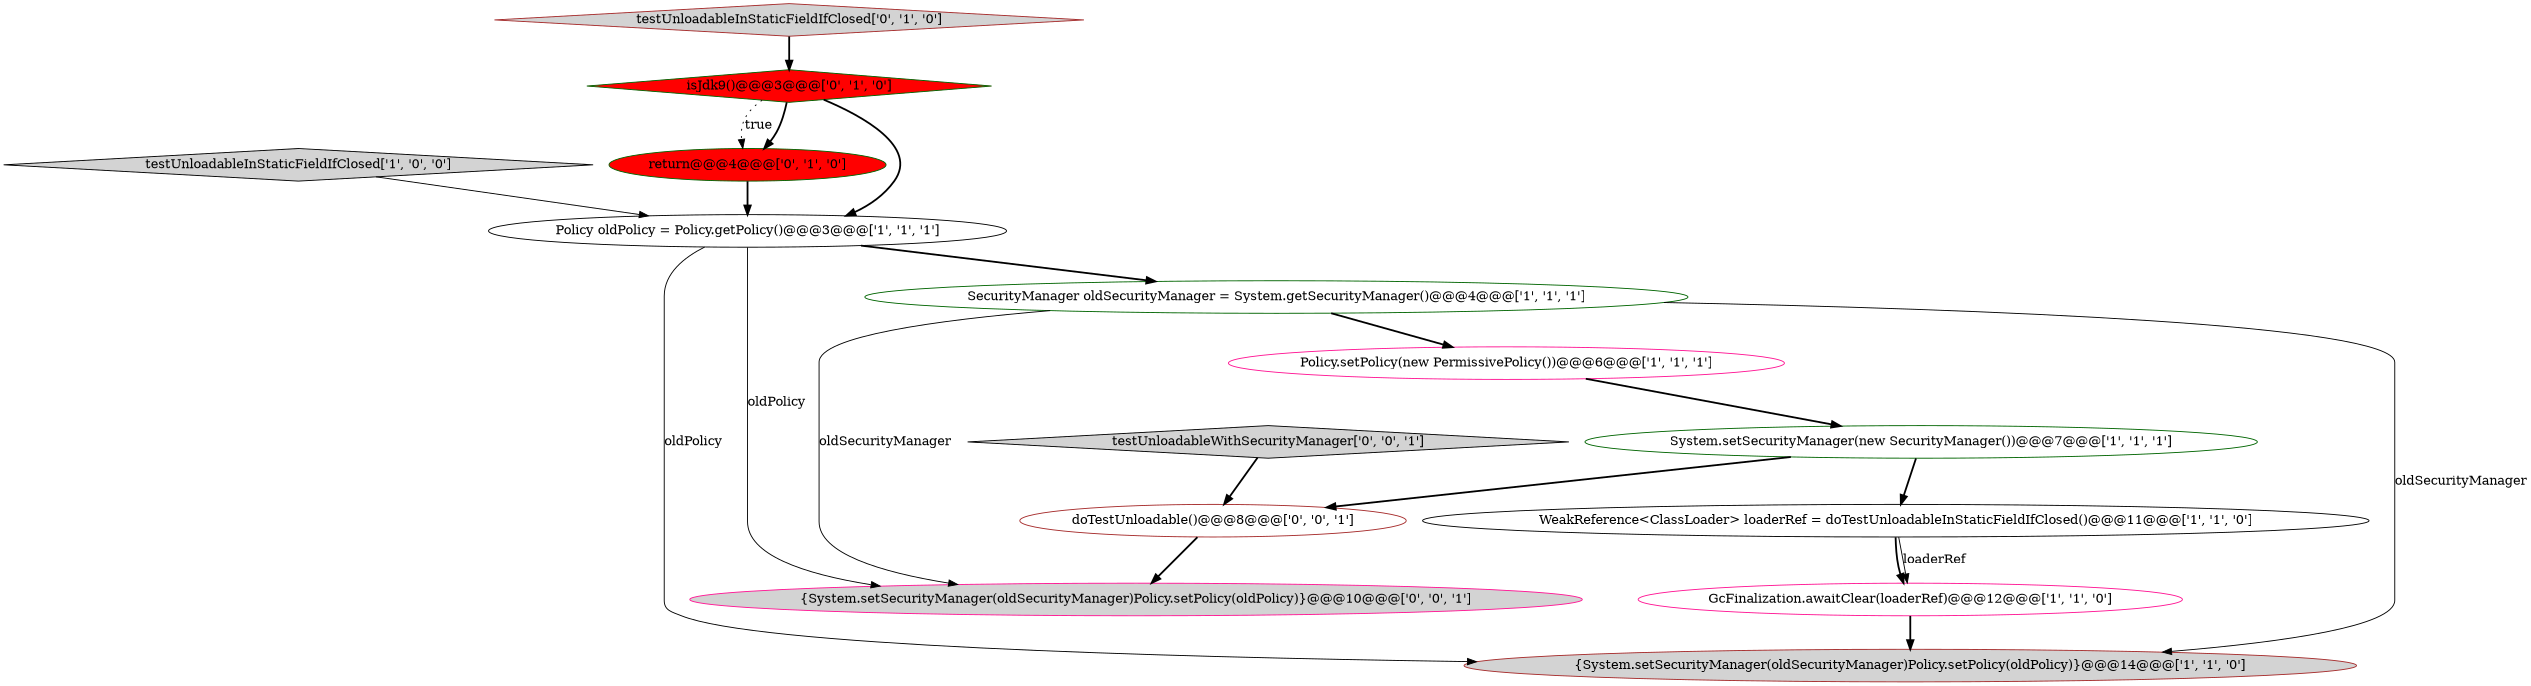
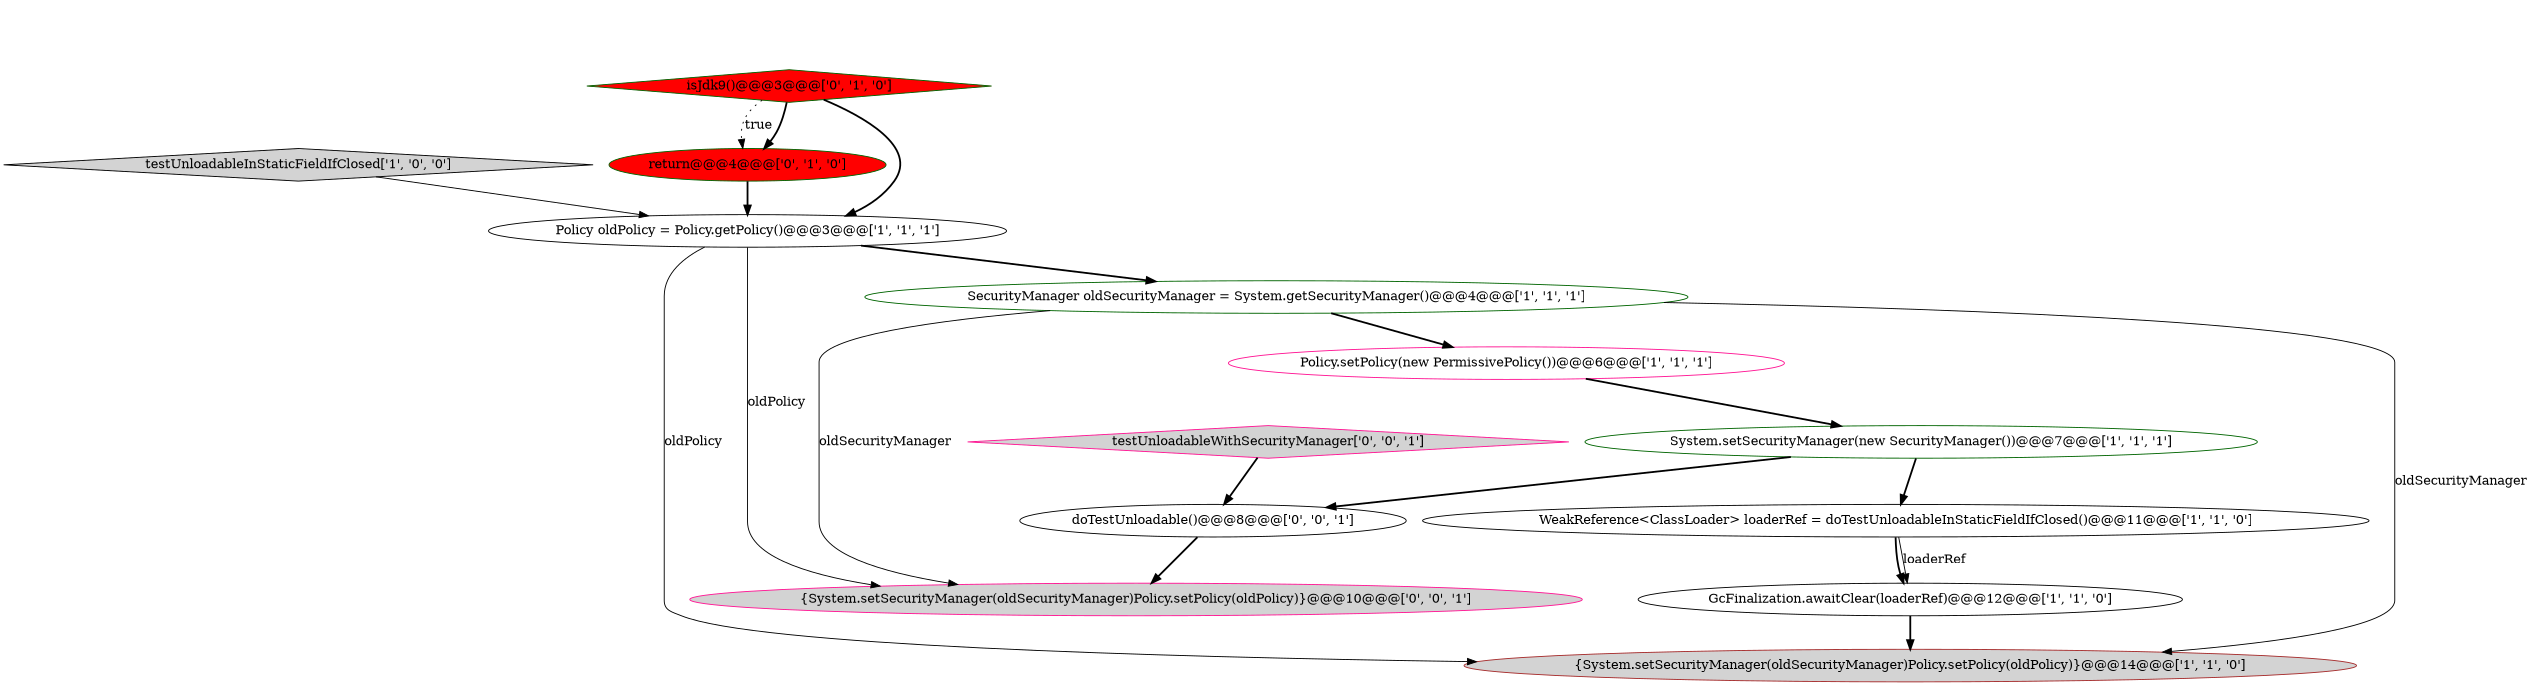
node "testUnloadableInStaticFieldIfClosed['0', '1', '0']": removed
node "testUnloadableWithSecurityManager['0', '0', '1']": color black -> deeppink
node "doTestUnloadable()@@@8@@@['0', '0', '1']": color brown -> black
node "GcFinalization.awaitClear(loaderRef)@@@12@@@['1', '1', '0']": color deeppink -> black
